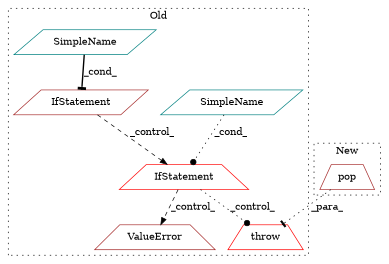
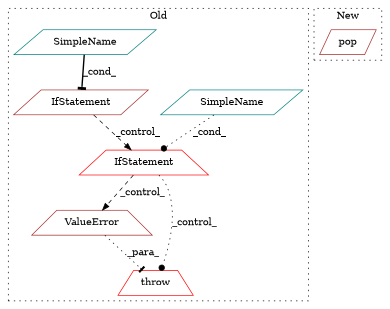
node "pop": shape trapezium -> parallelogram
edge "pop" -> "throw": now "ValueError" -> "throw"
